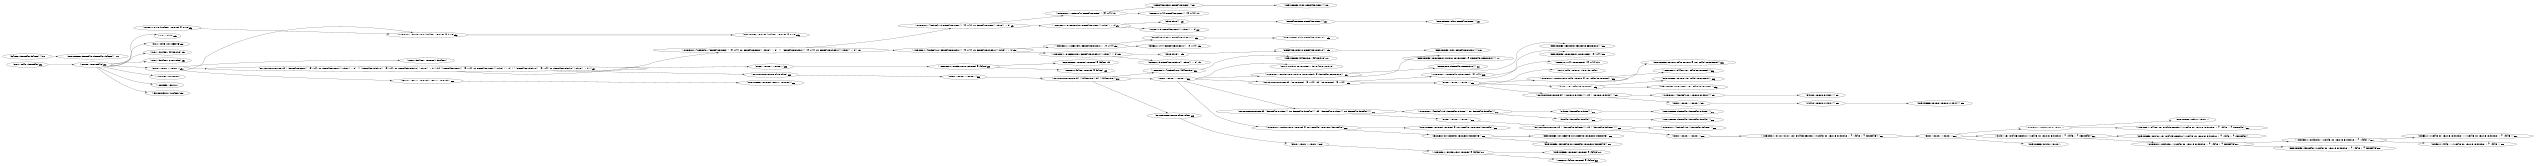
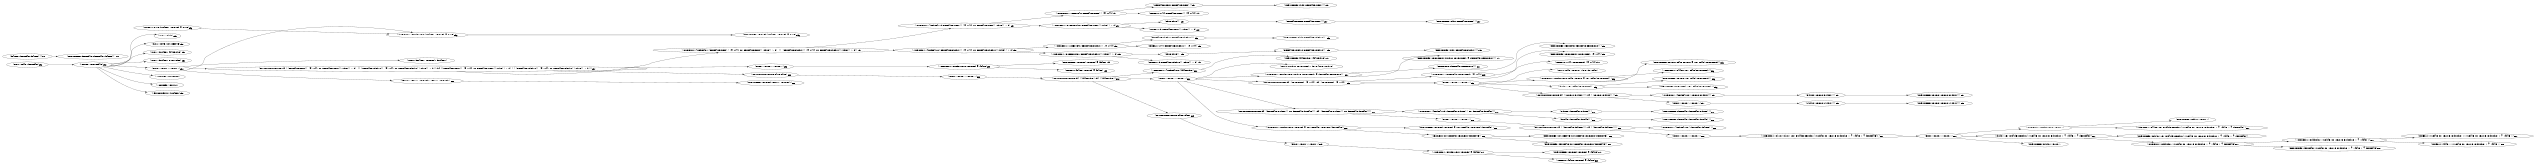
node "(IDENTIFIER,parent,parent.exists())": added
